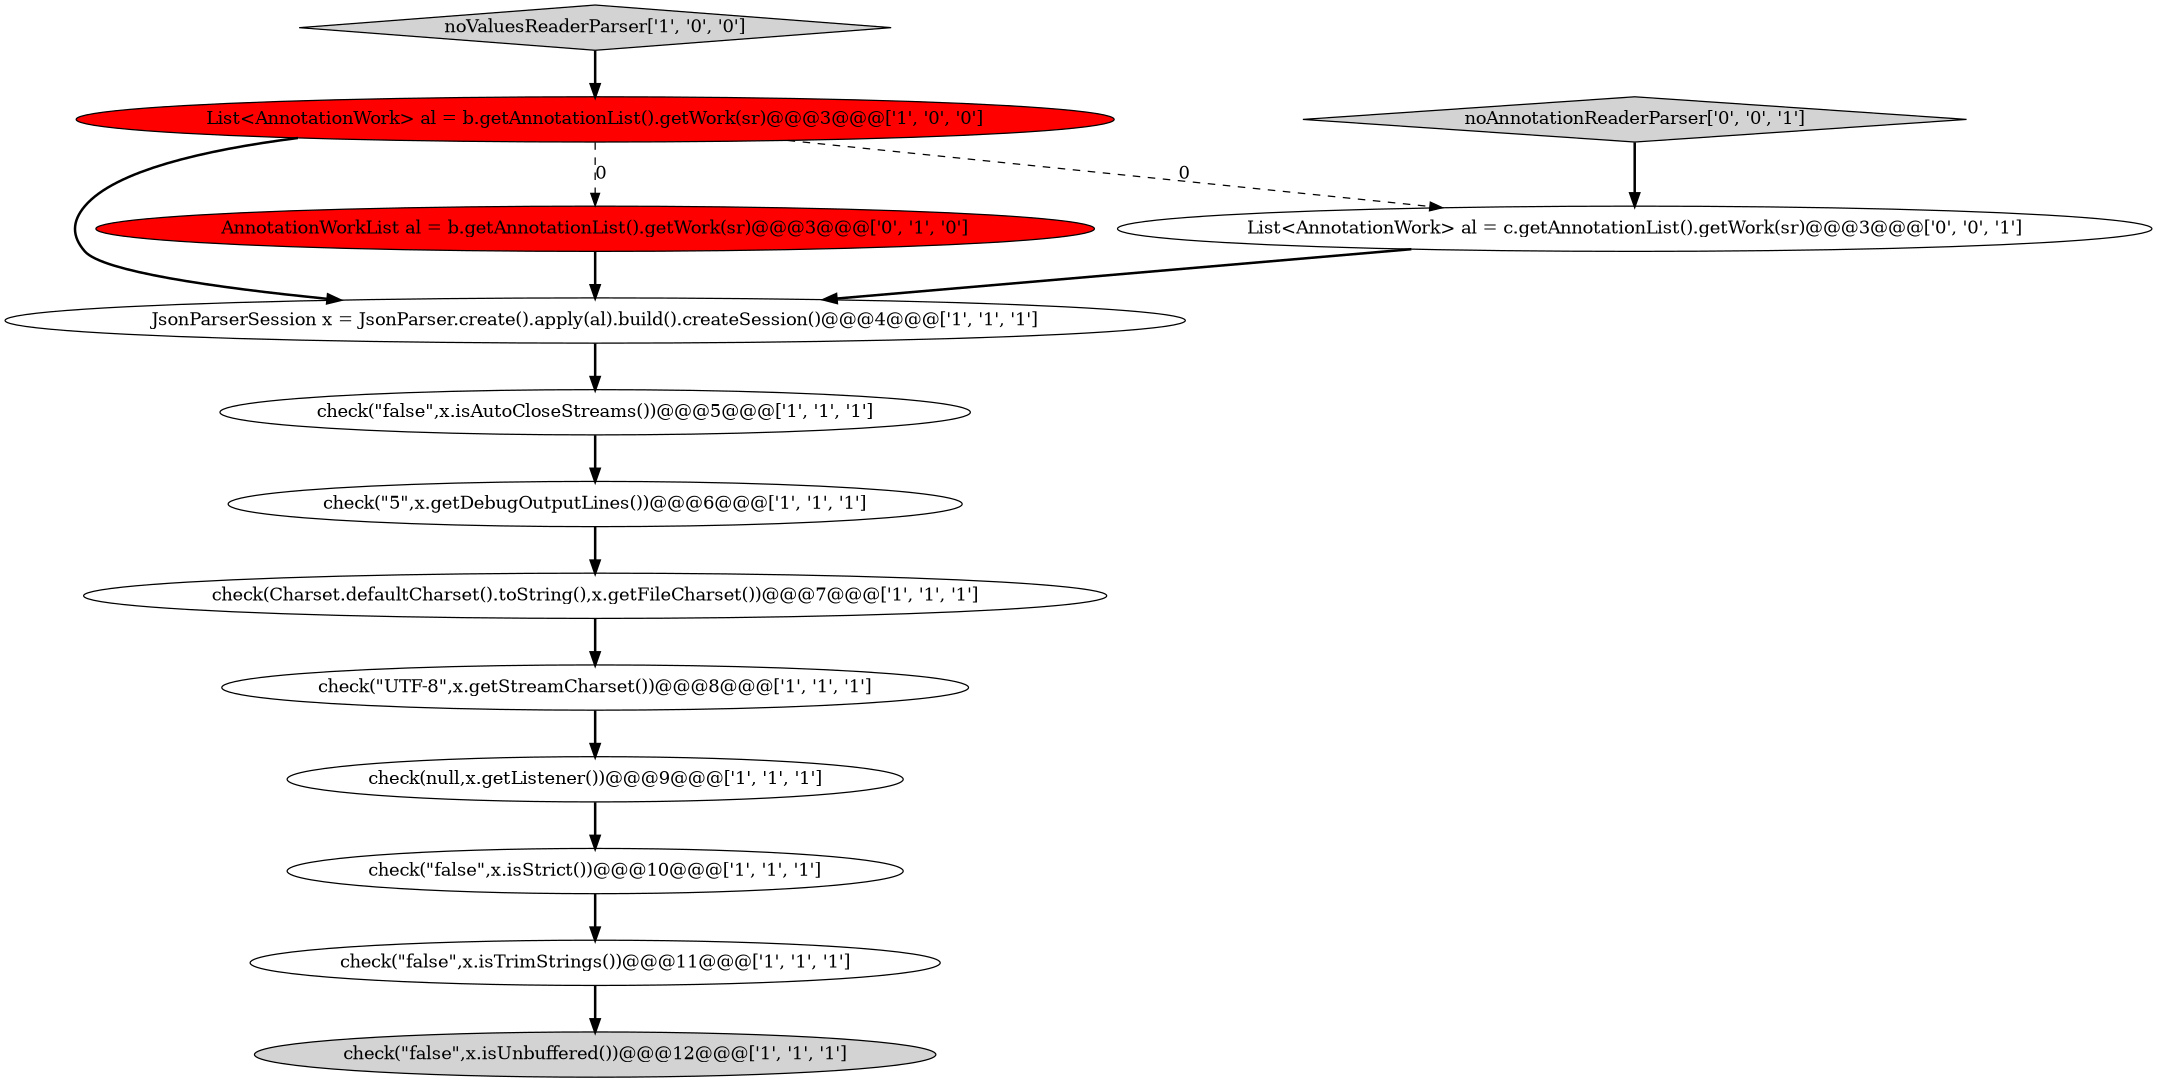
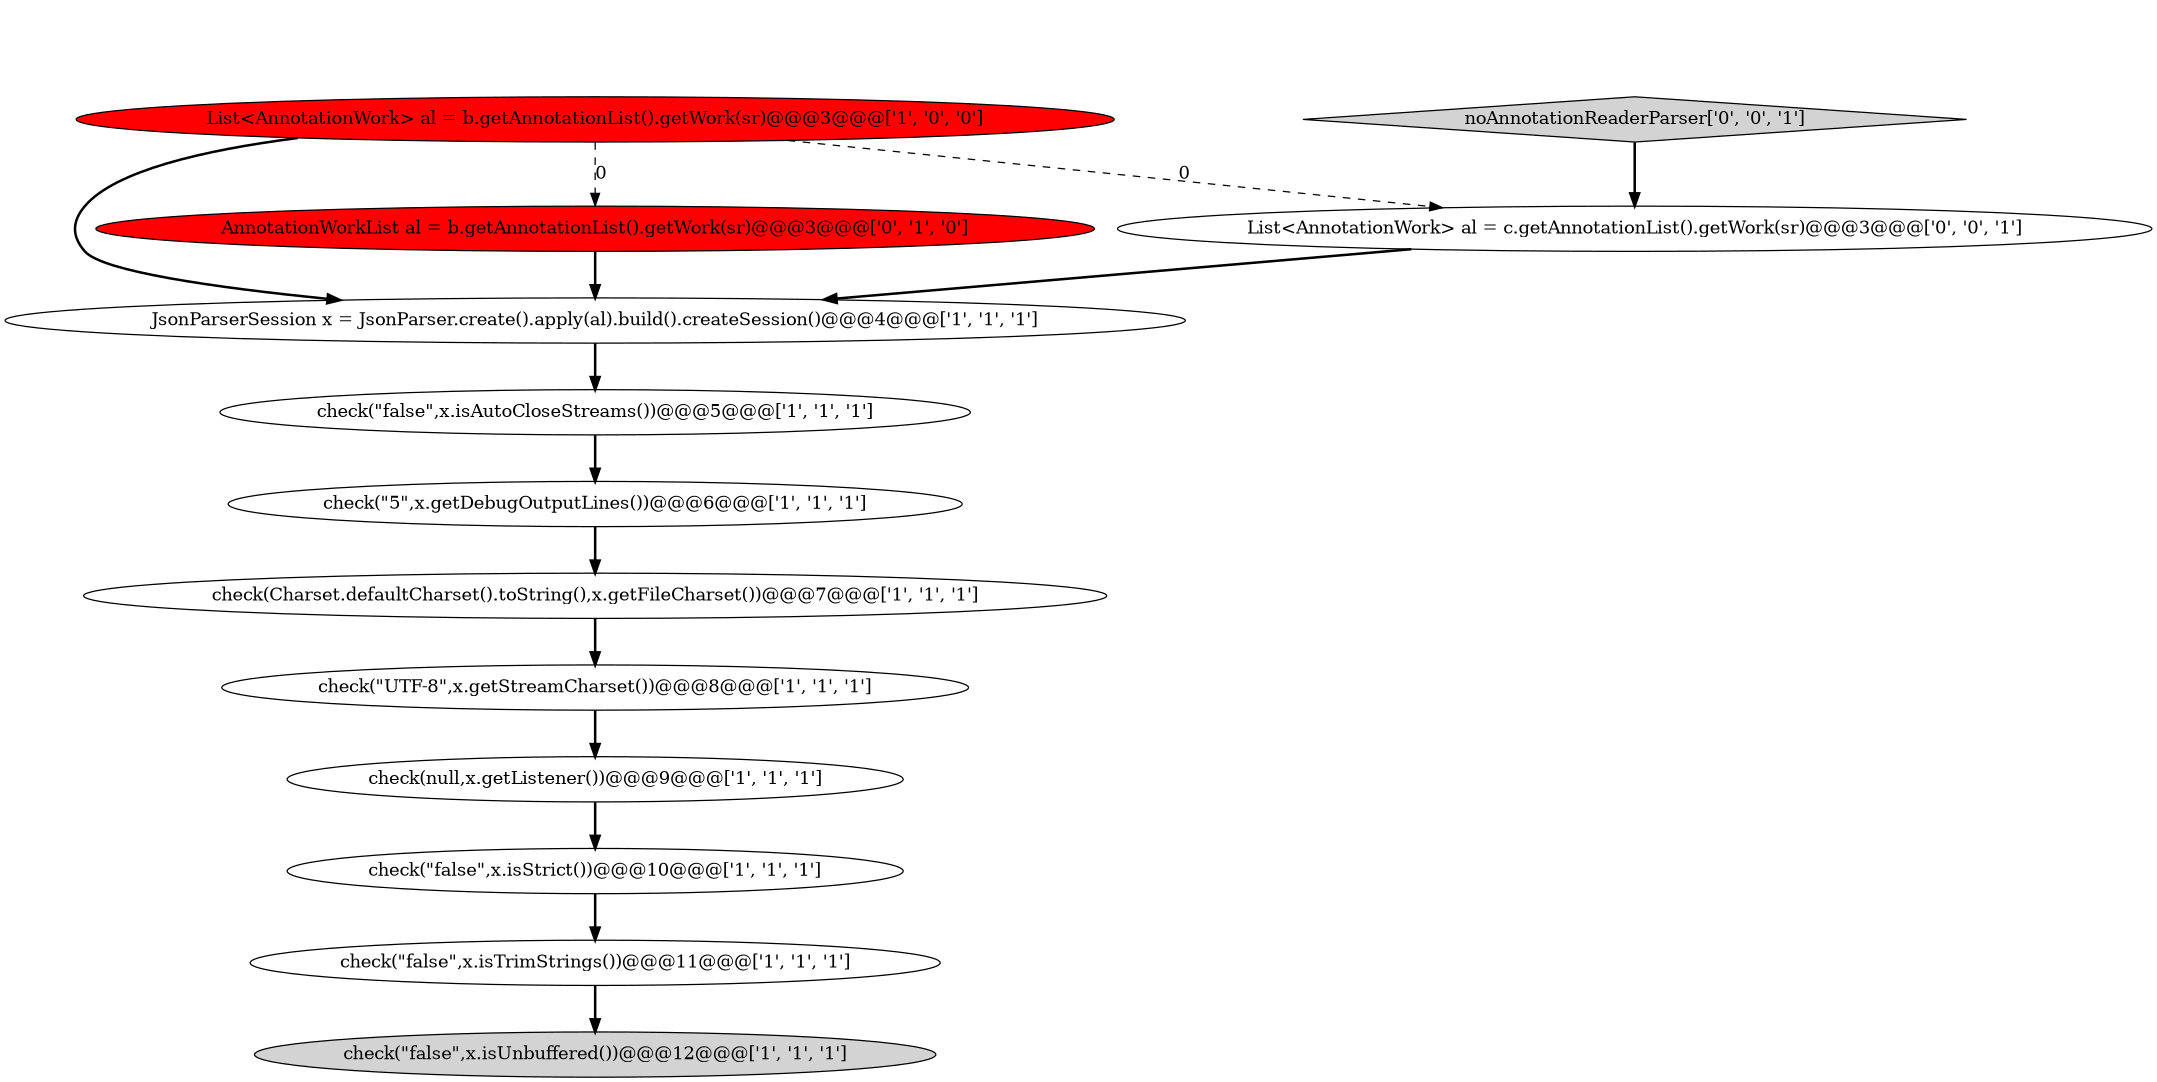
node "noValuesReaderParser['1', '0', '0']": removed
